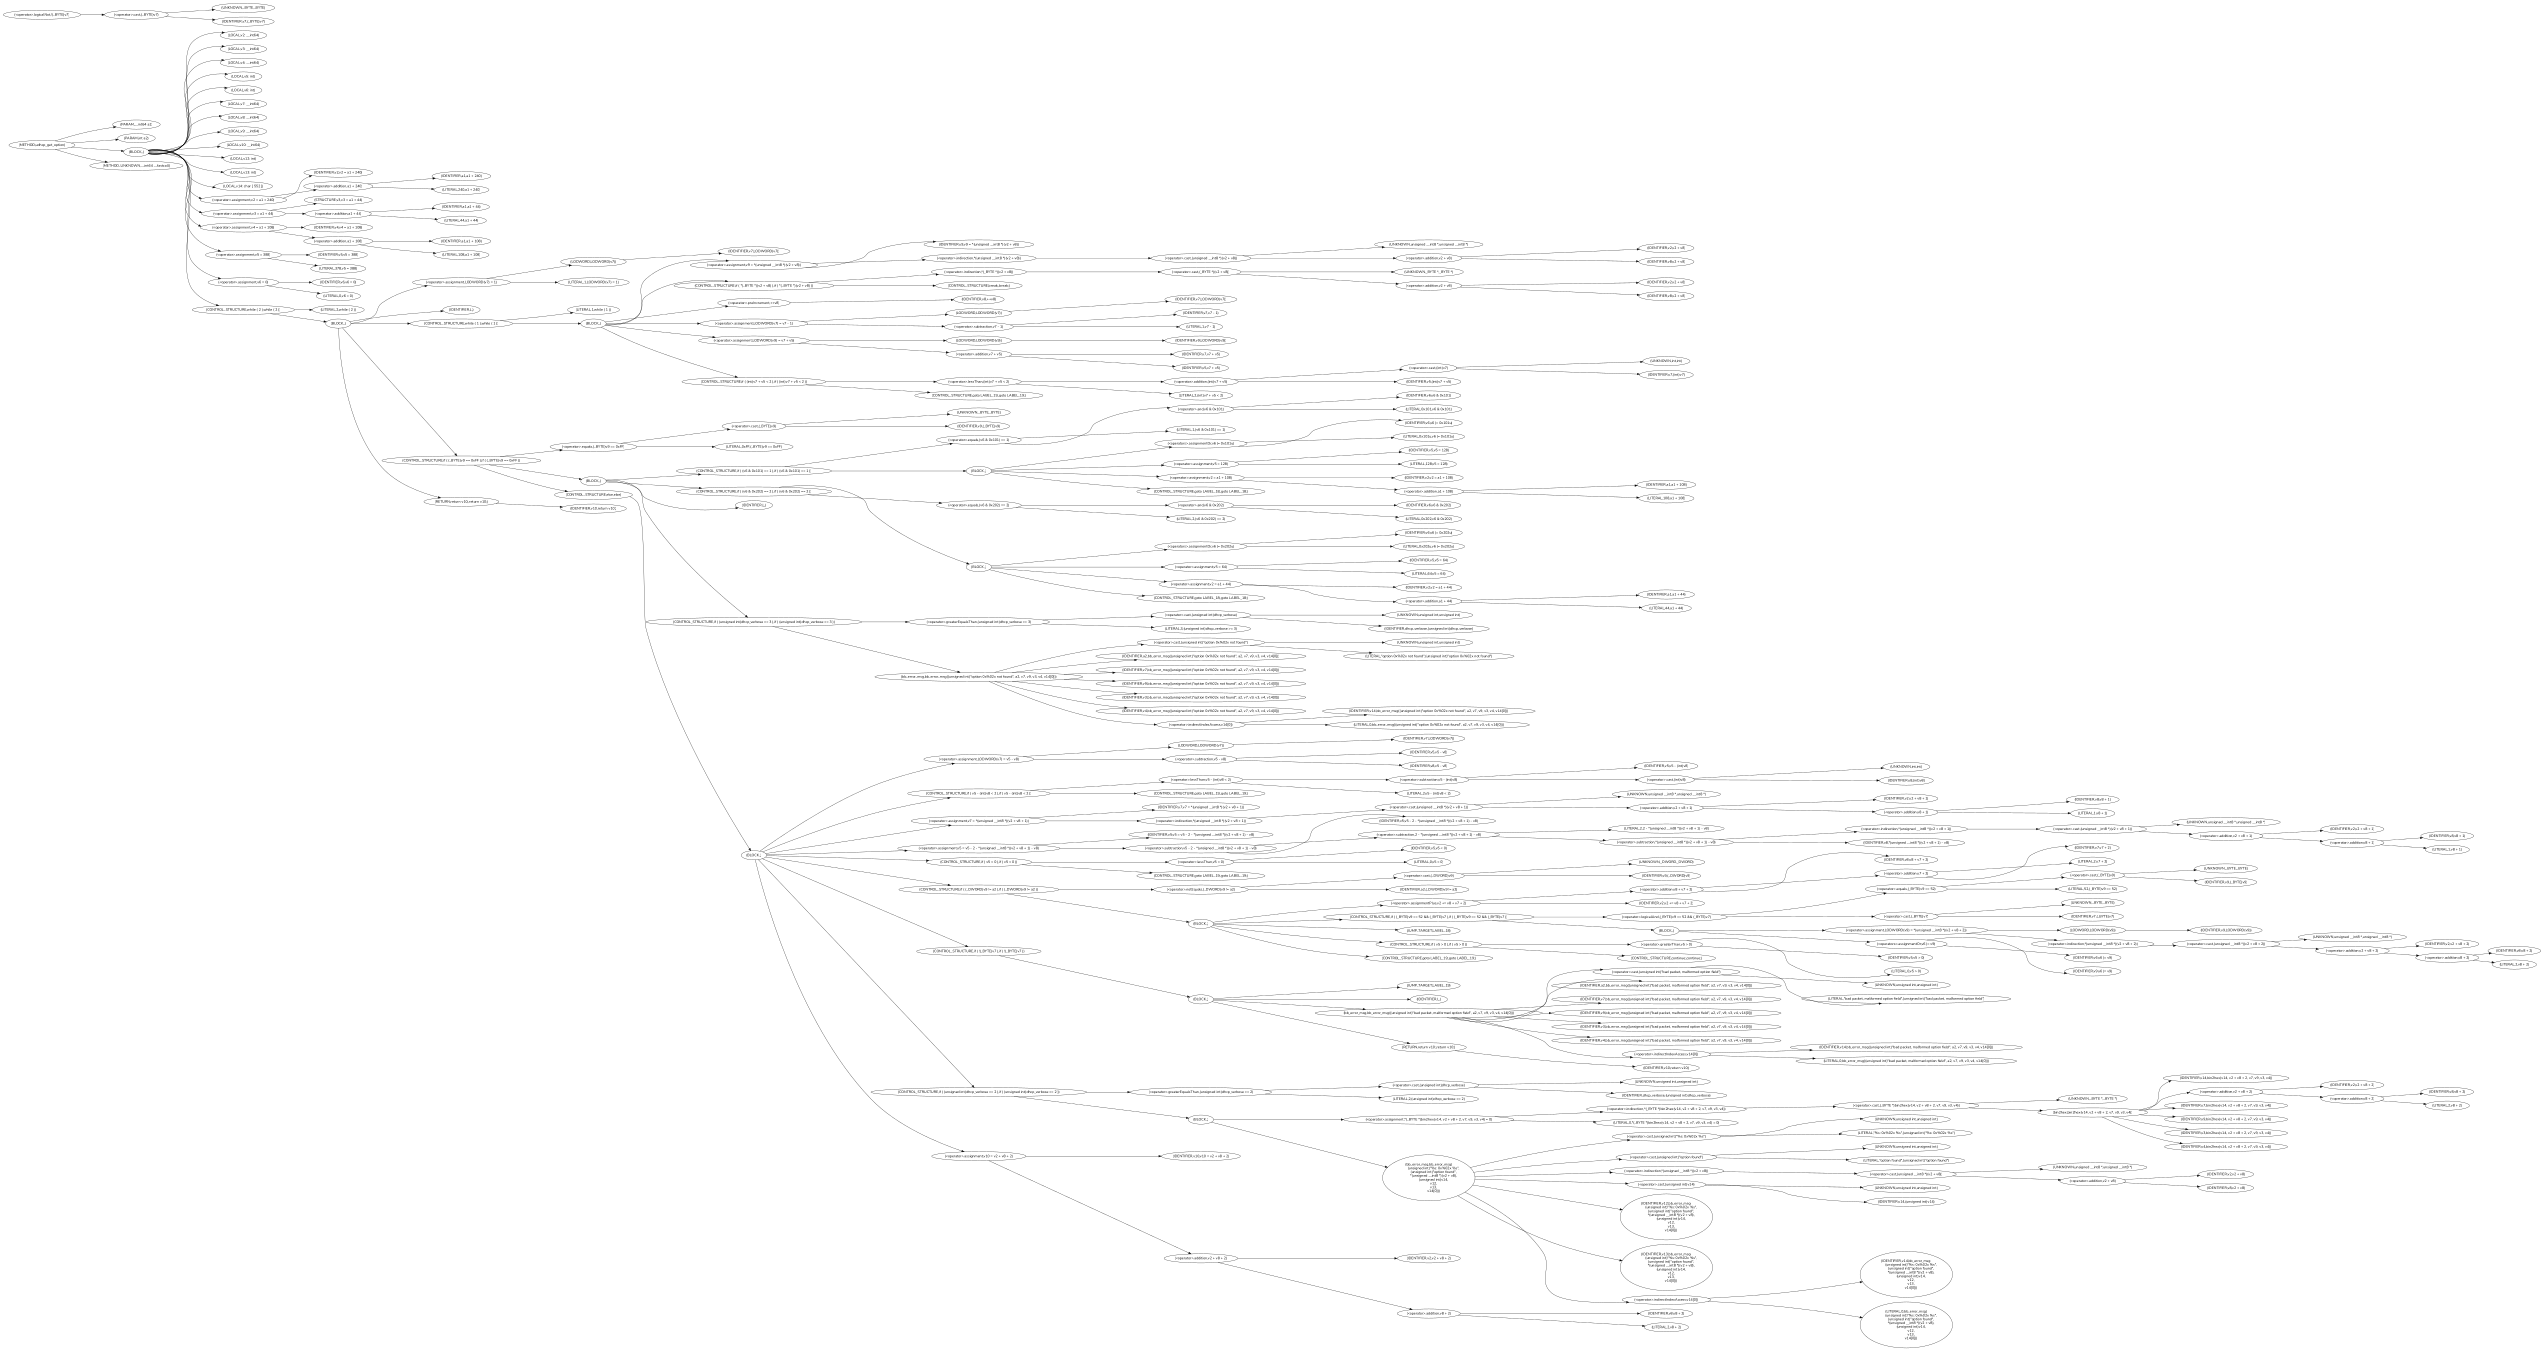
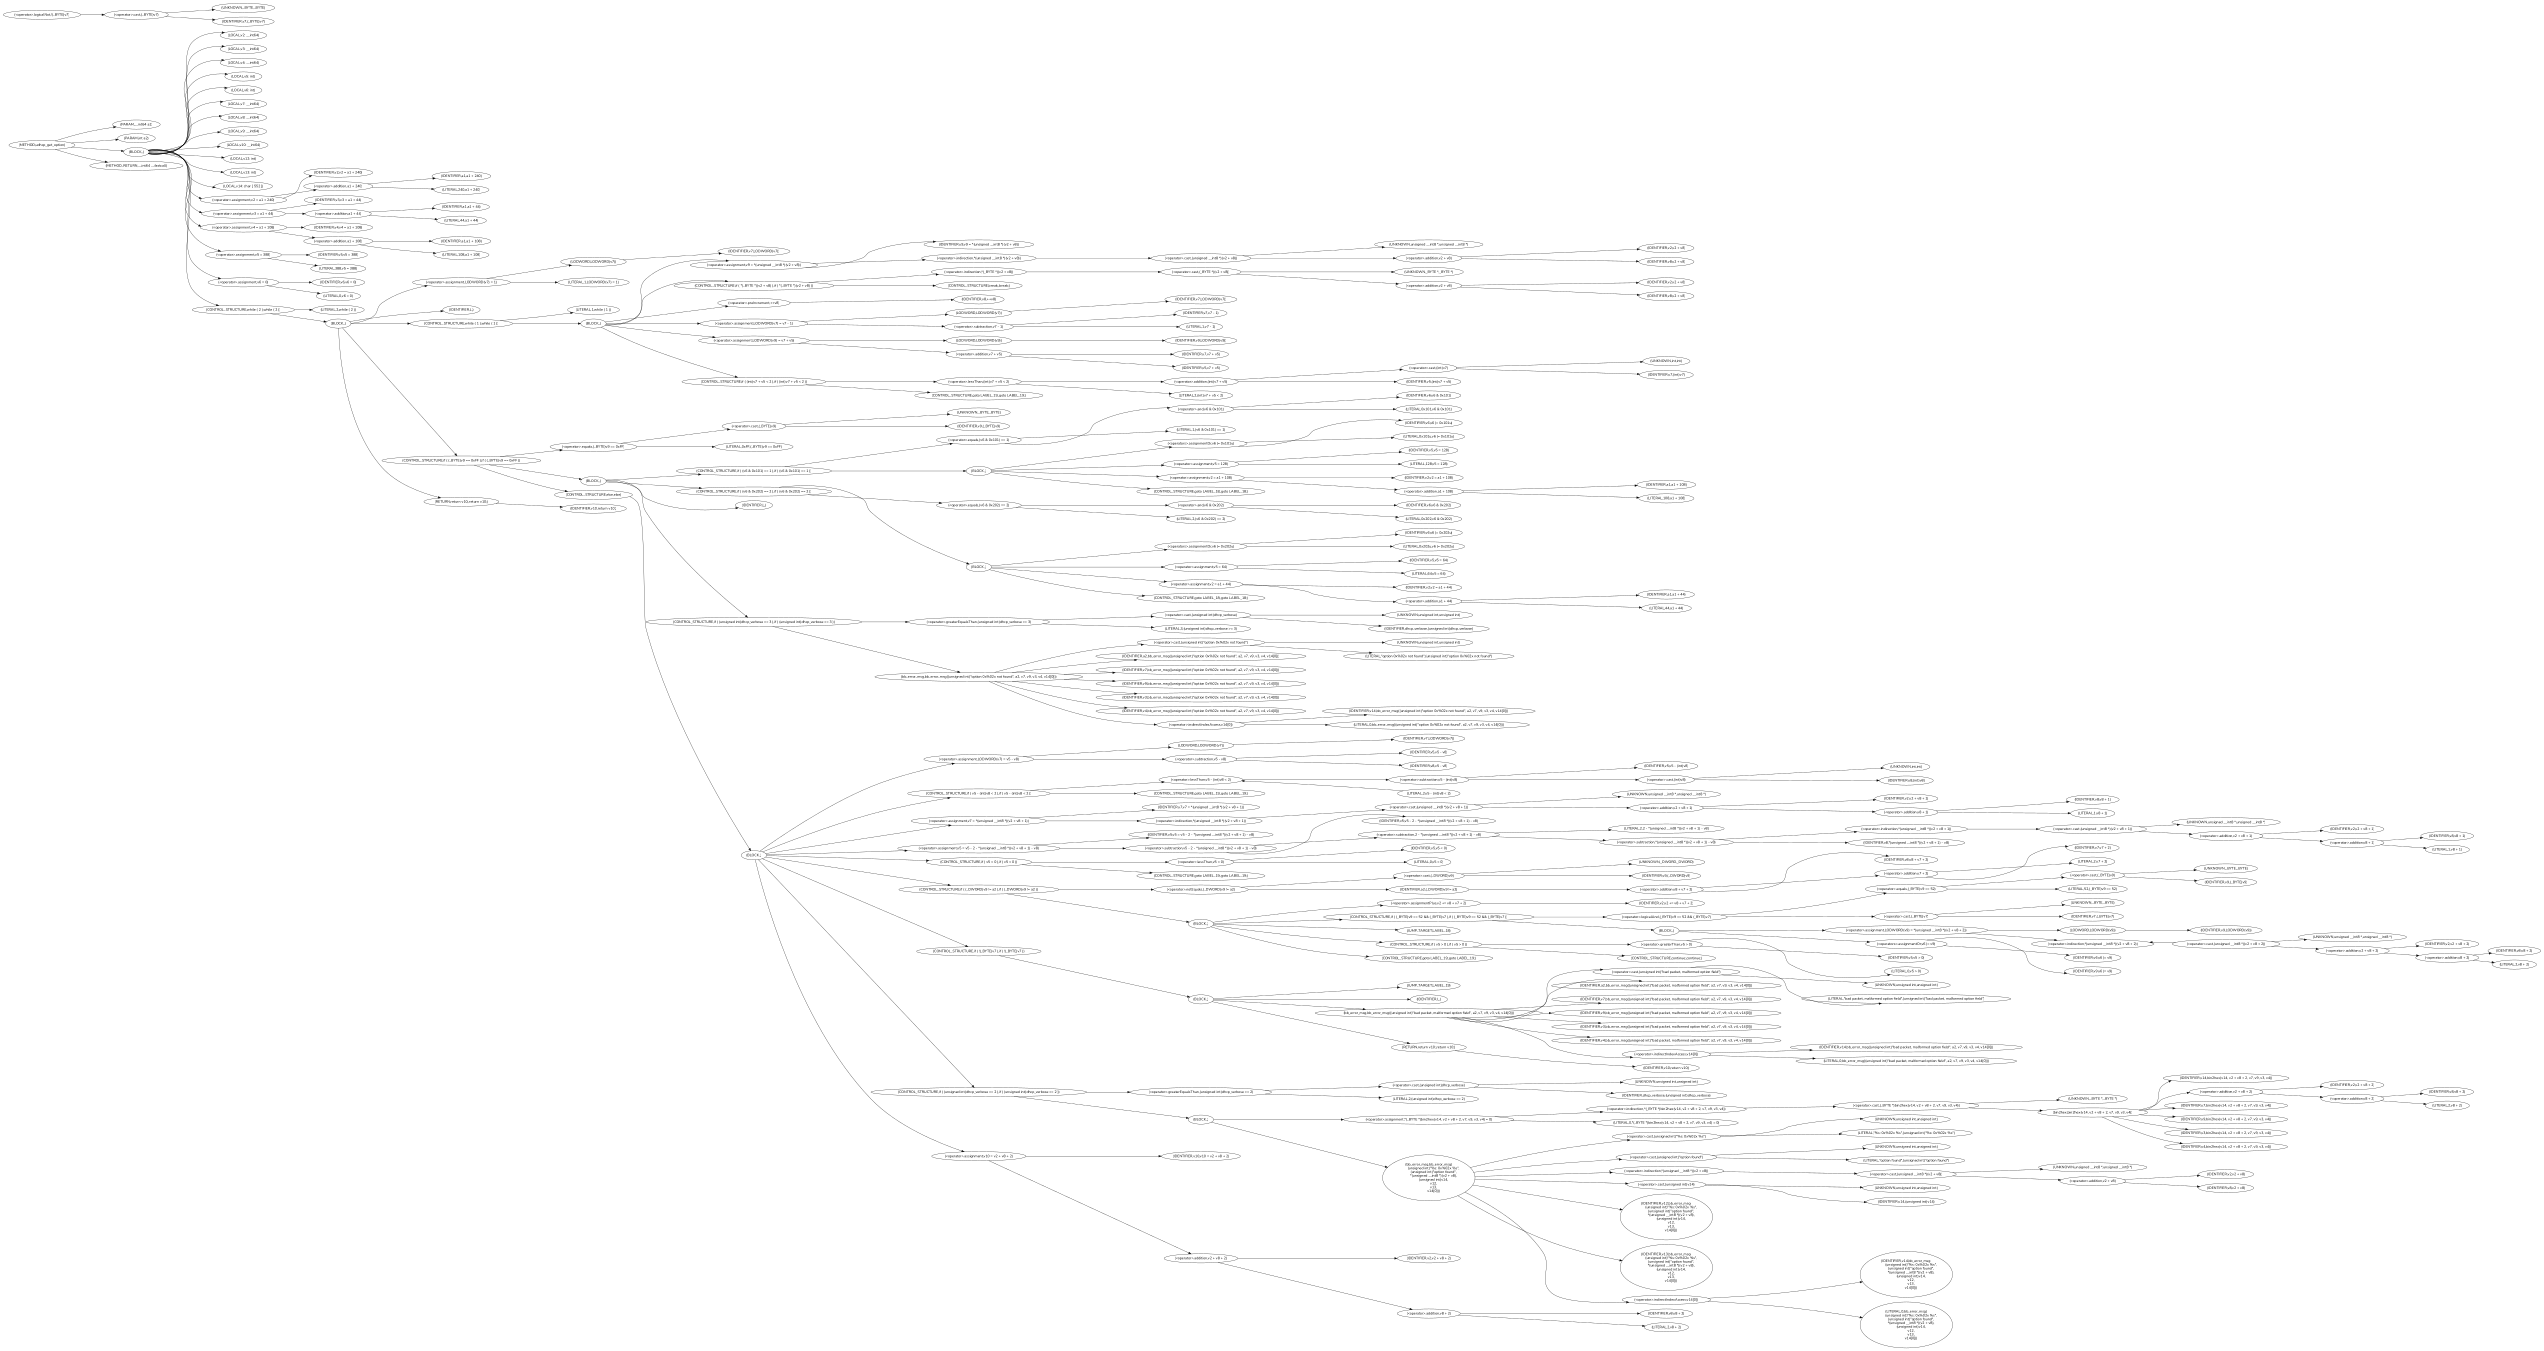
node "(METHOD_UNKNOWN,__int64 __fastcall)": label "(METHOD_UNKNOWN,__int64 __fastcall)" -> "(METHOD_RETURN,__int64 __fastcall)"
node "(STRUCTURE,v3,v3 = a1 + 44)": label "(STRUCTURE,v3,v3 = a1 + 44)" -> "(IDENTIFIER,v3,v3 = a1 + 44)"
node "(LITERAL,378,v5 = 388)": label "(LITERAL,378,v5 = 388)" -> "(LITERAL,388,v5 = 388)"
edge "(<operator>.lessThan,v5 - (int)v8 < 2)" -> "(LITERAL,2,v5 - (int)v8 < 2)": reversed
edge "(<operator>.assignmentPlus,v2 += v8 + v7 + 2)" -> "(<operator>.addition,v8 + v7 + 2)": now "(IDENTIFIER,a2,(_DWORD)v9 != a2)" -> "(<operator>.addition,v8 + v7 + 2)"
edge "(<operator>.indirection,*(unsigned __int8 *)(v2 + v8 + 2))" -> "(<operator>.cast,(unsigned __int8 *)(v2 + v8 + 2))": reversed
